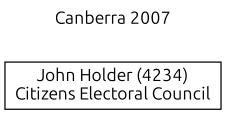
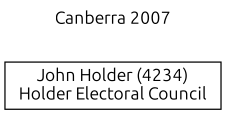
node "John Holder (4234) Citizens Electoral Council": label "John Holder (4234) Citizens Electoral Council" -> "John Holder (4234) Holder Electoral Council"
